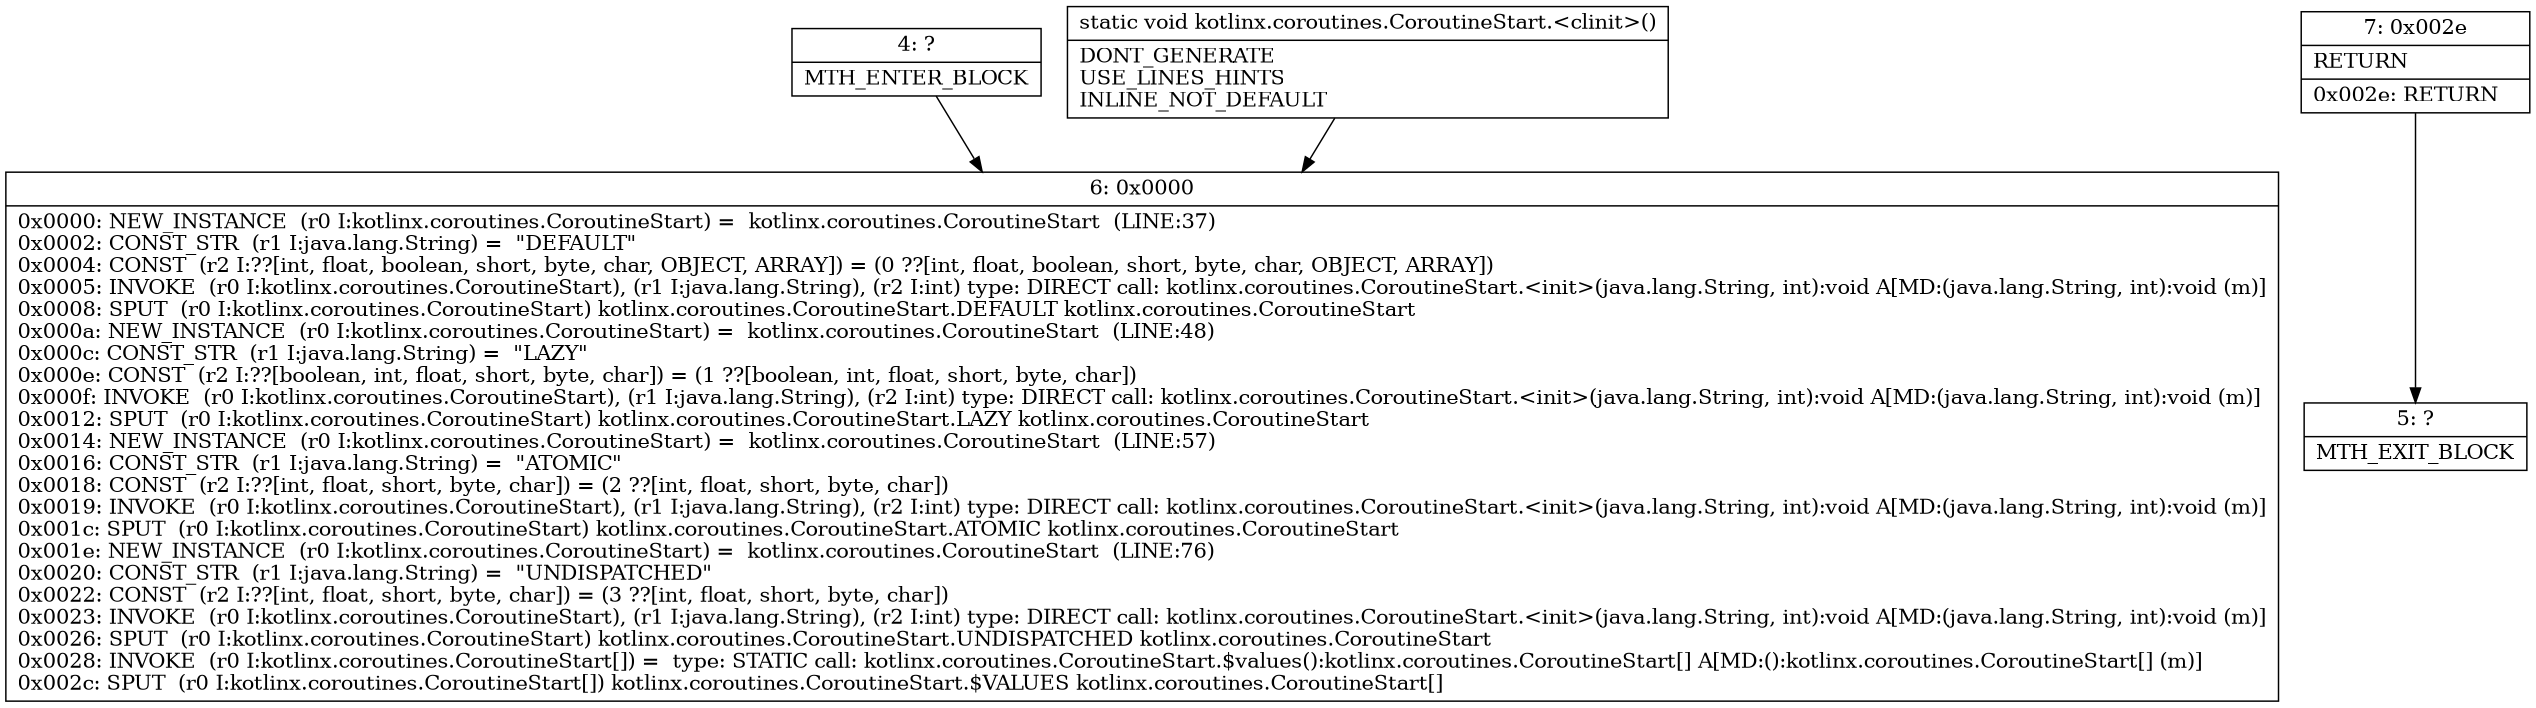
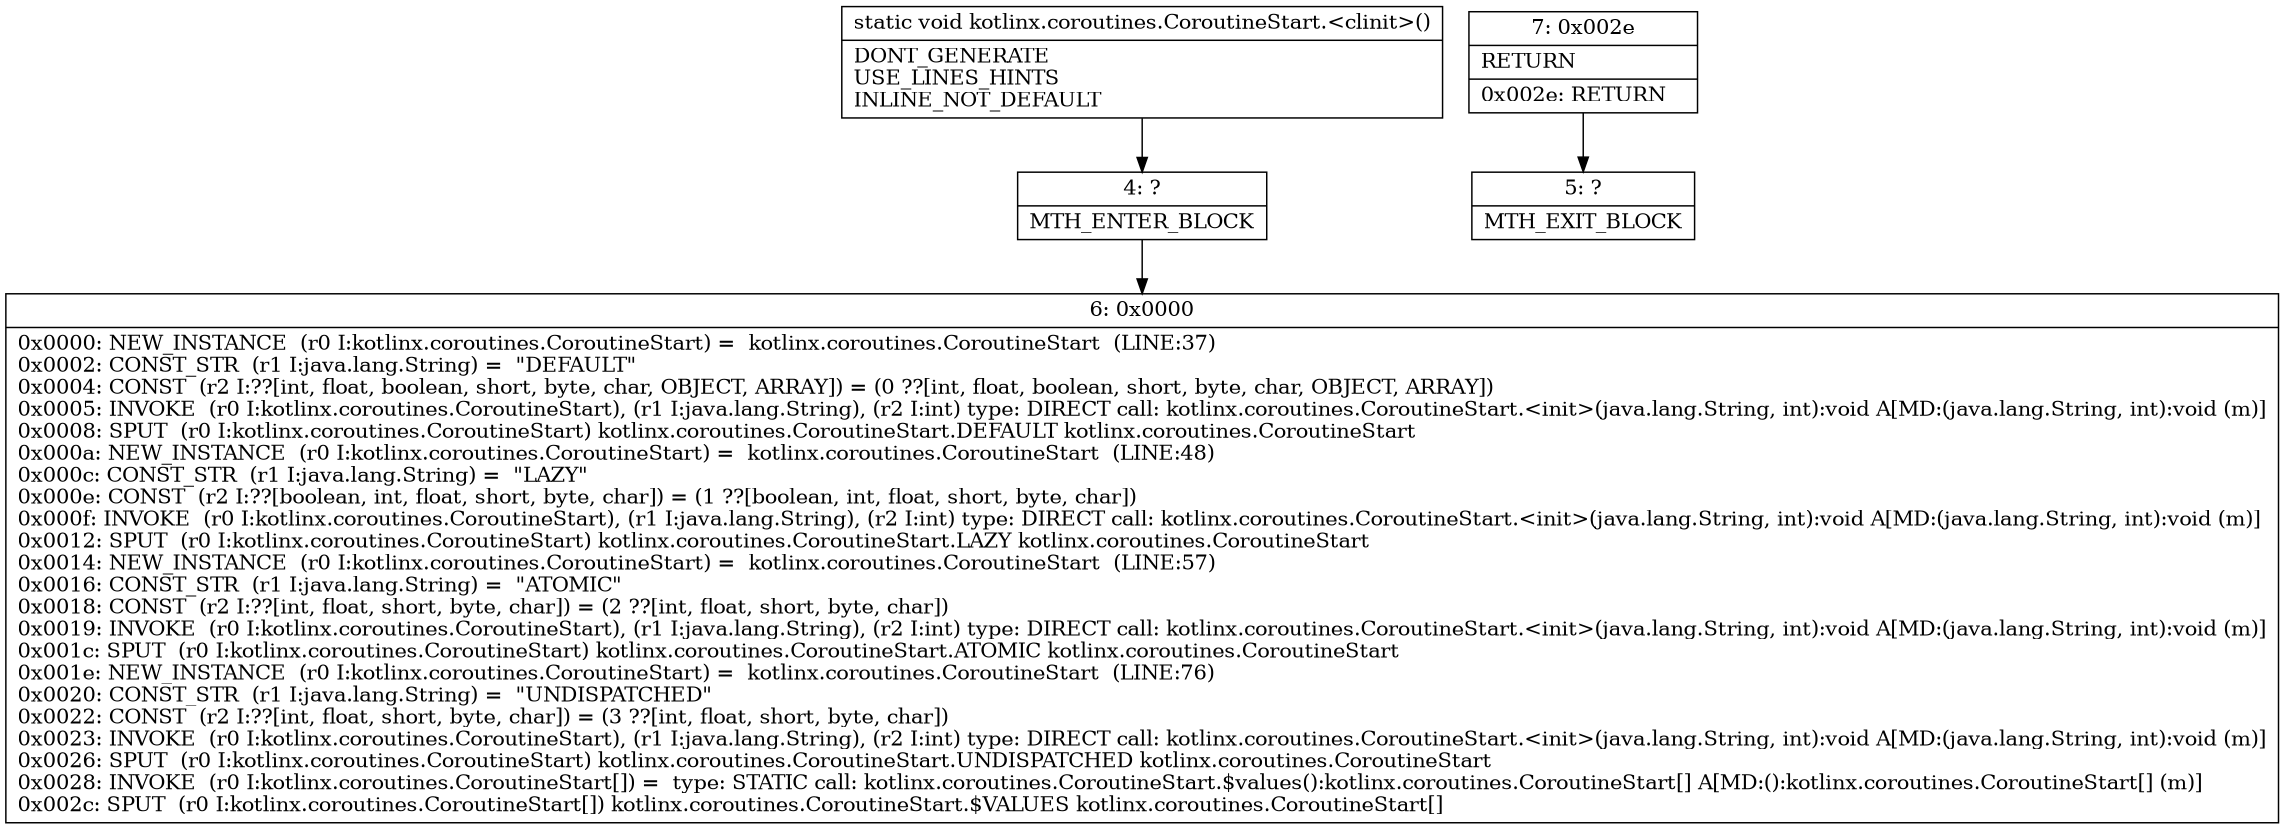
edge "static void kotlinx.coroutines.CoroutineStart.<clinit>()" -> "6: 0x0000": now "static void kotlinx.coroutines.CoroutineStart.<clinit>()" -> "4: ?"
